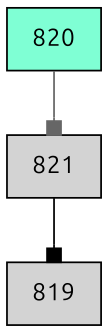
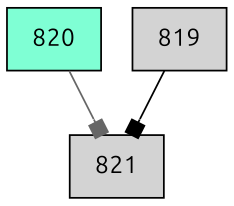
edge "821" -> "819": reversed
